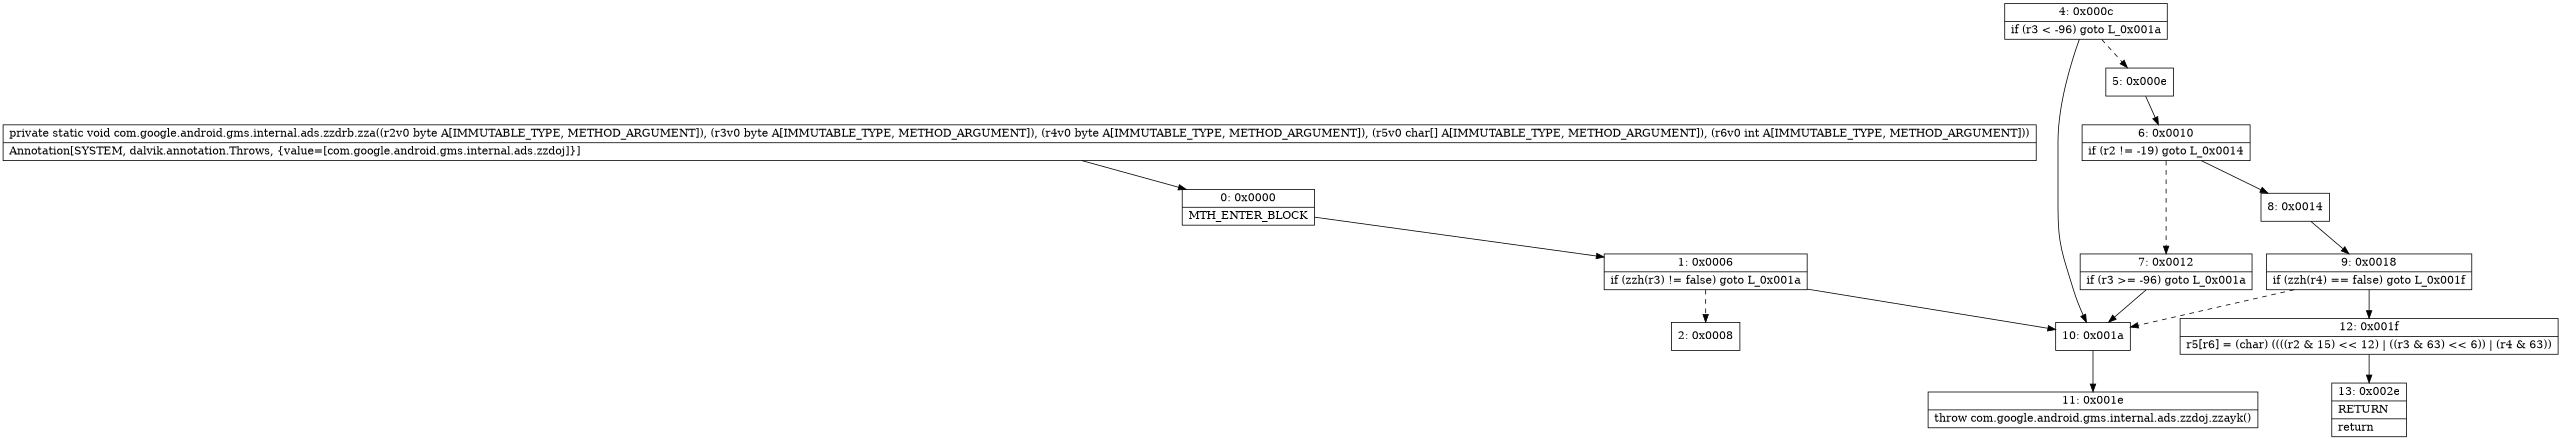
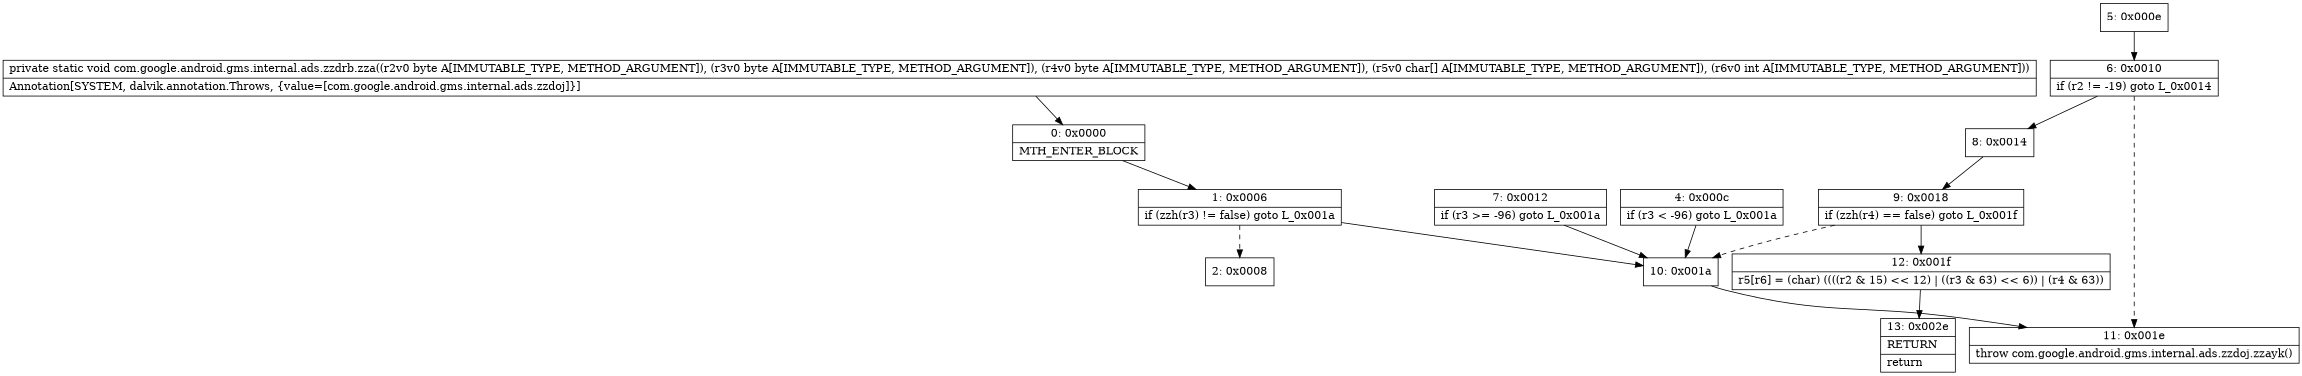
edge "4: 0x000c" -> "5: 0x000e": removed
edge "6: 0x0010" -> "7: 0x0012": now "6: 0x0010" -> "11: 0x001e"
